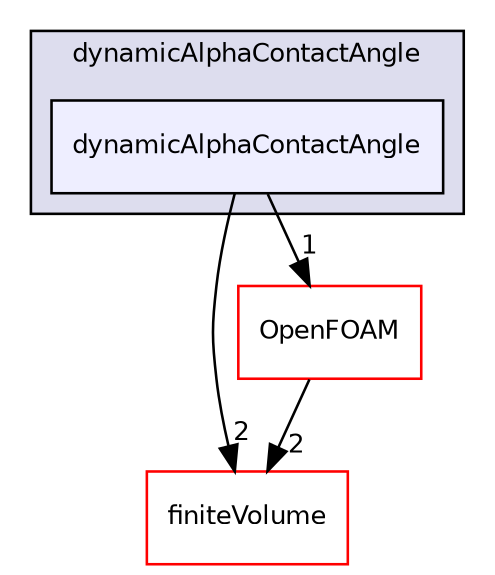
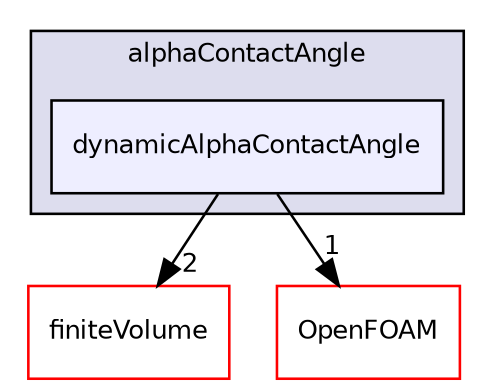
cluster "dynamicAlphaContactAngle": label "dynamicAlphaContactAngle" -> "alphaContactAngle"
edge "OpenFOAM" -> "finiteVolume": removed
